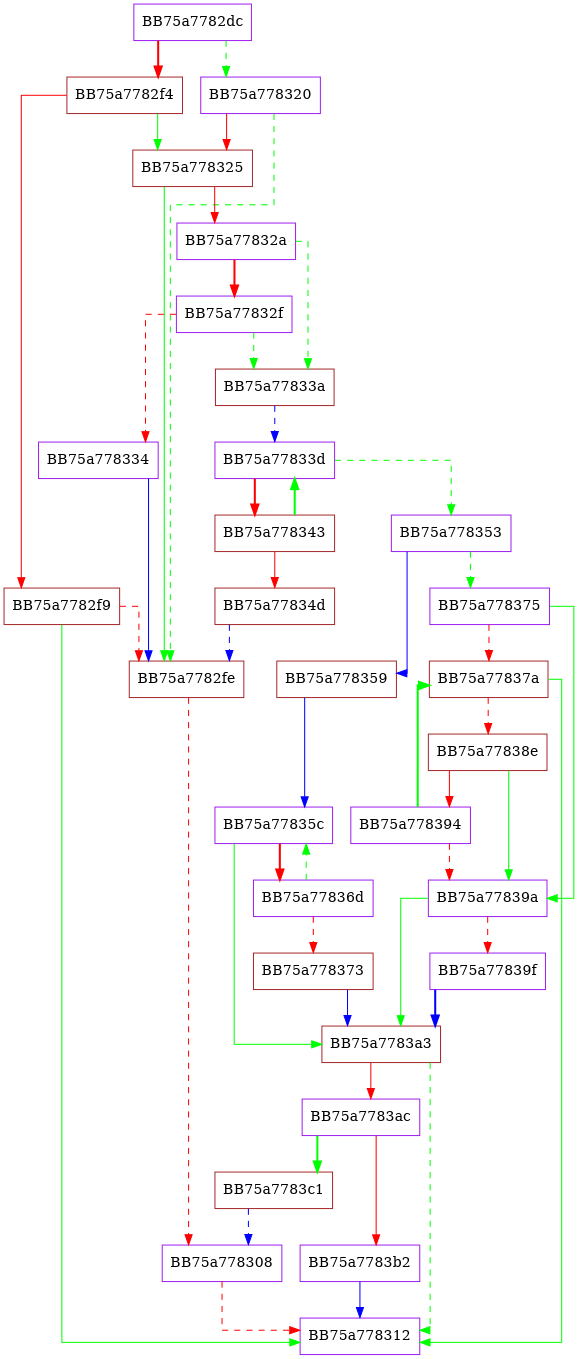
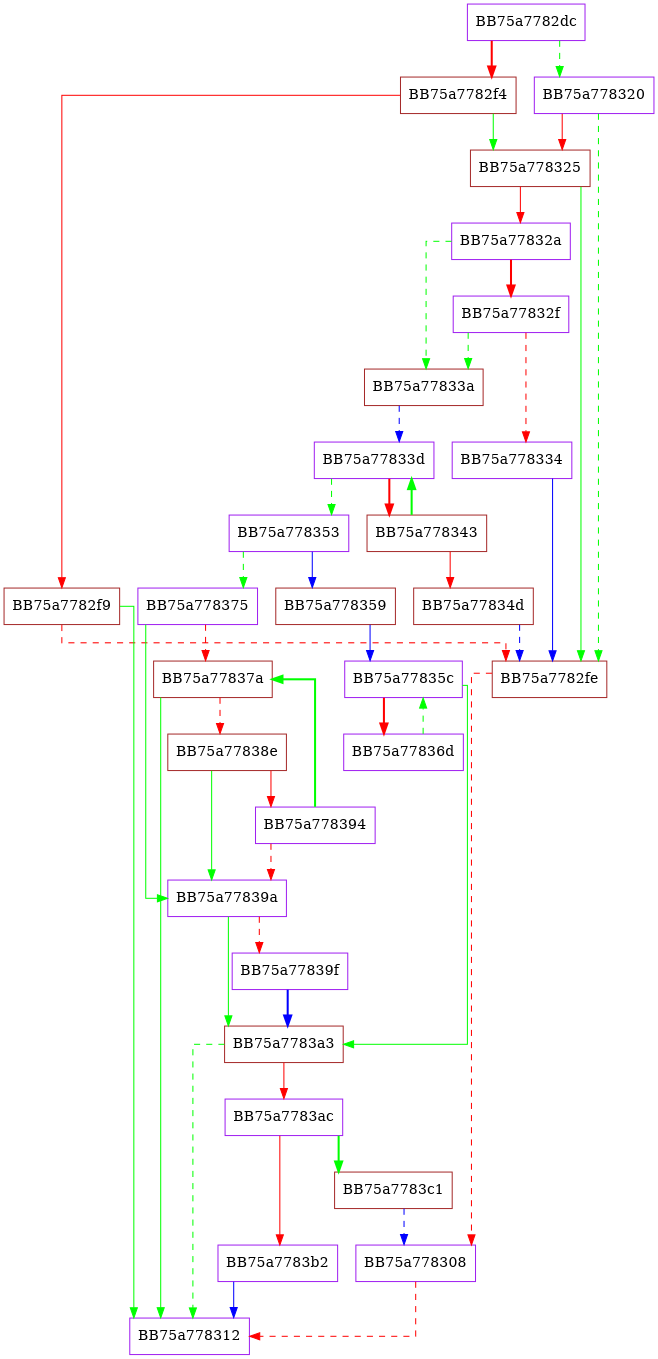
node "BB75a778373": removed
